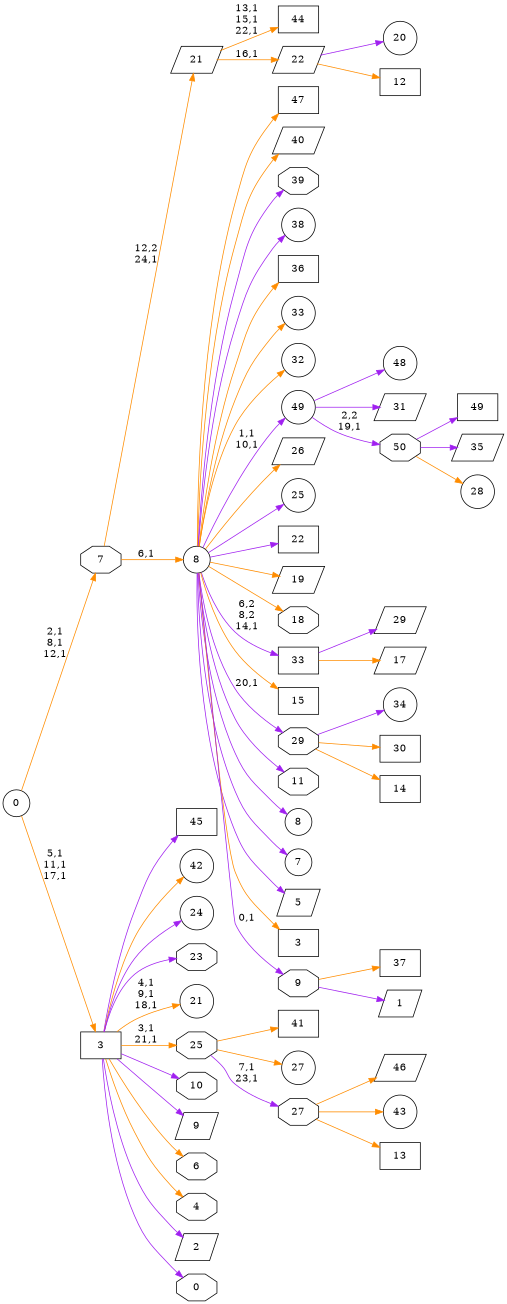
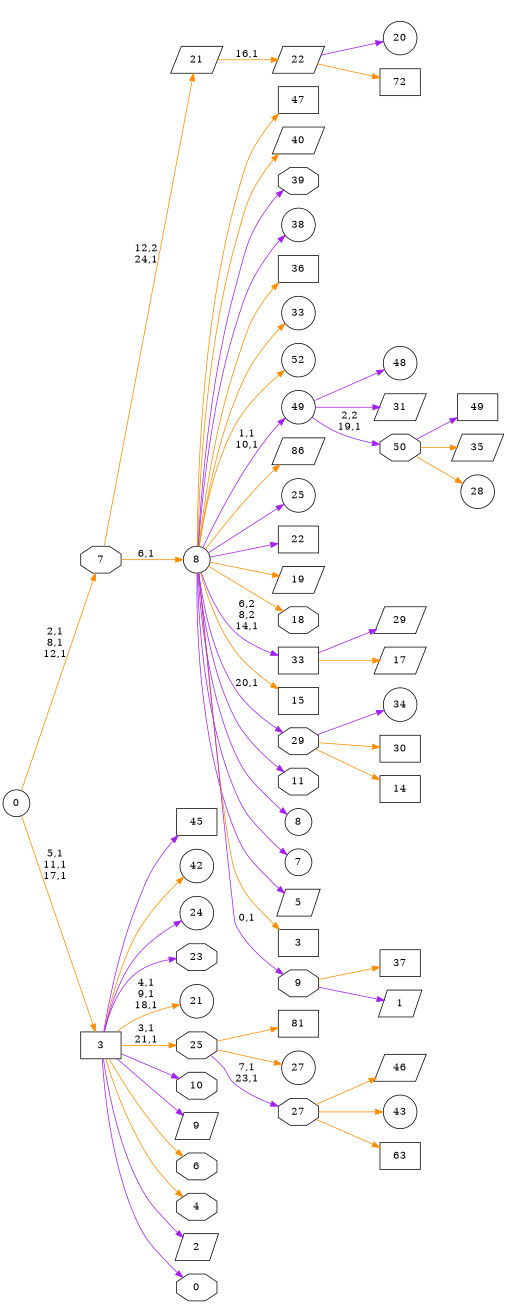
node "44": removed
node "12": label "12" -> "72"
node "32": label "32" -> "52"
edge "50" -> "35": color purple -> darkorange
node "26": label "26" -> "86"
node "41": label "41" -> "81"
node "13": label "13" -> "63"
